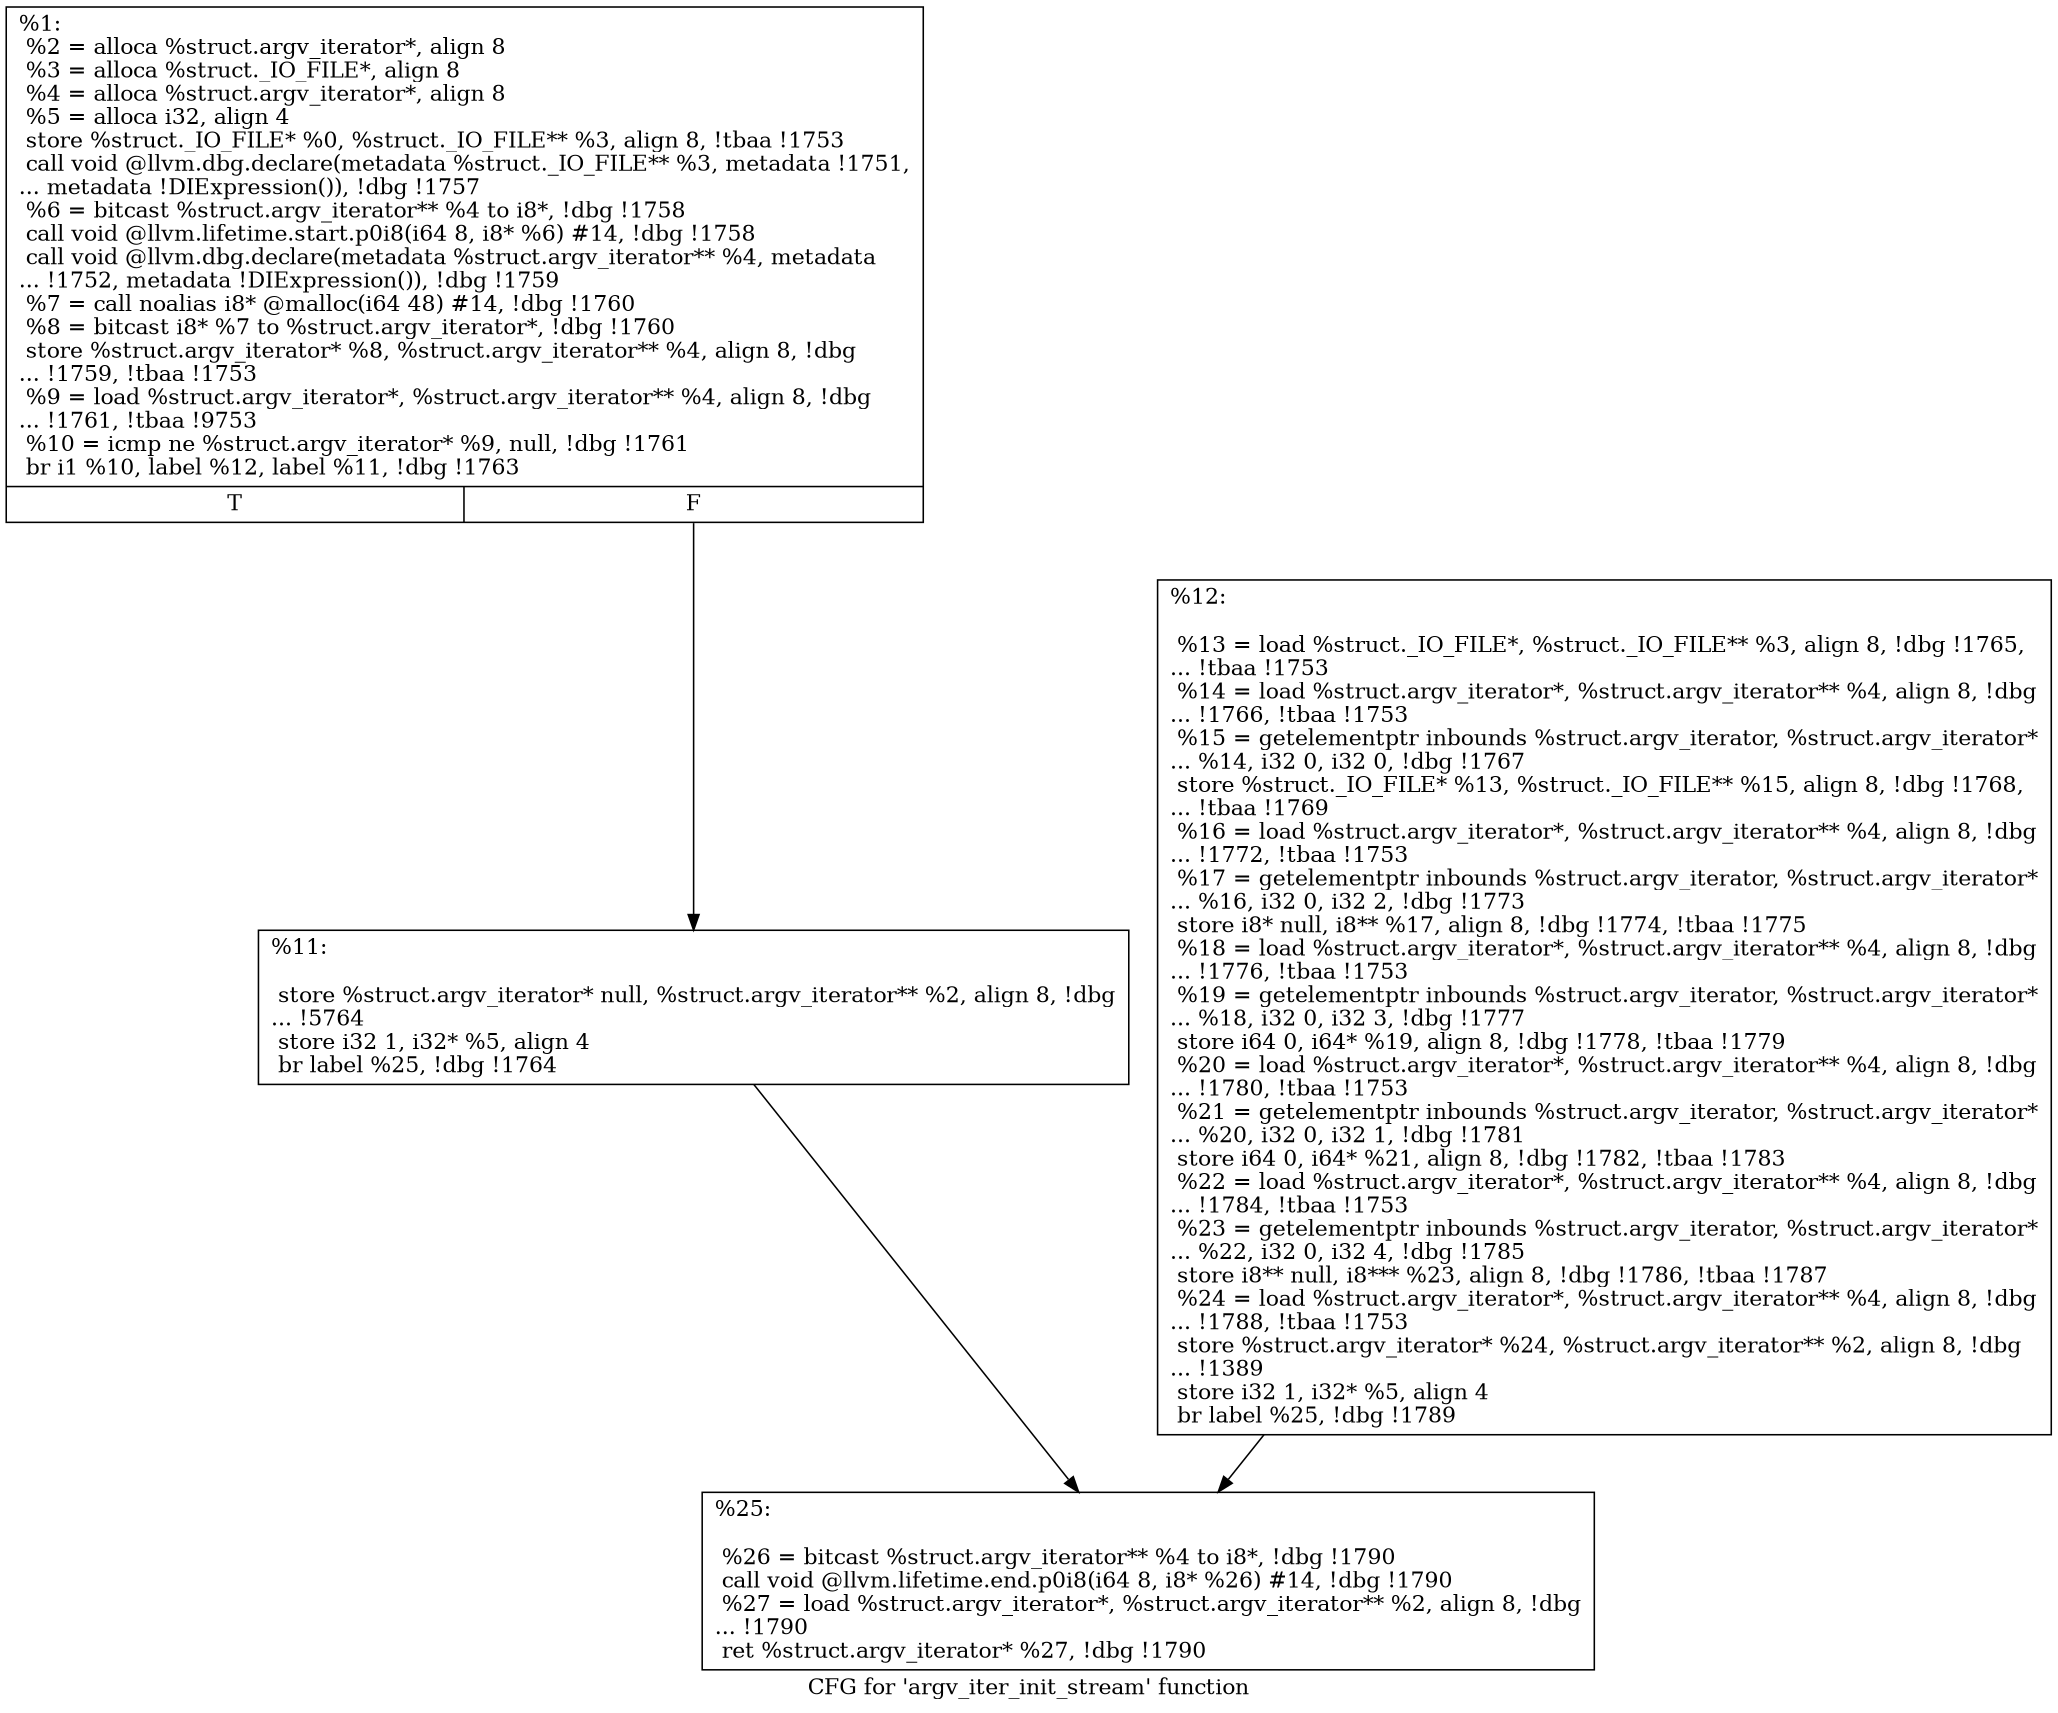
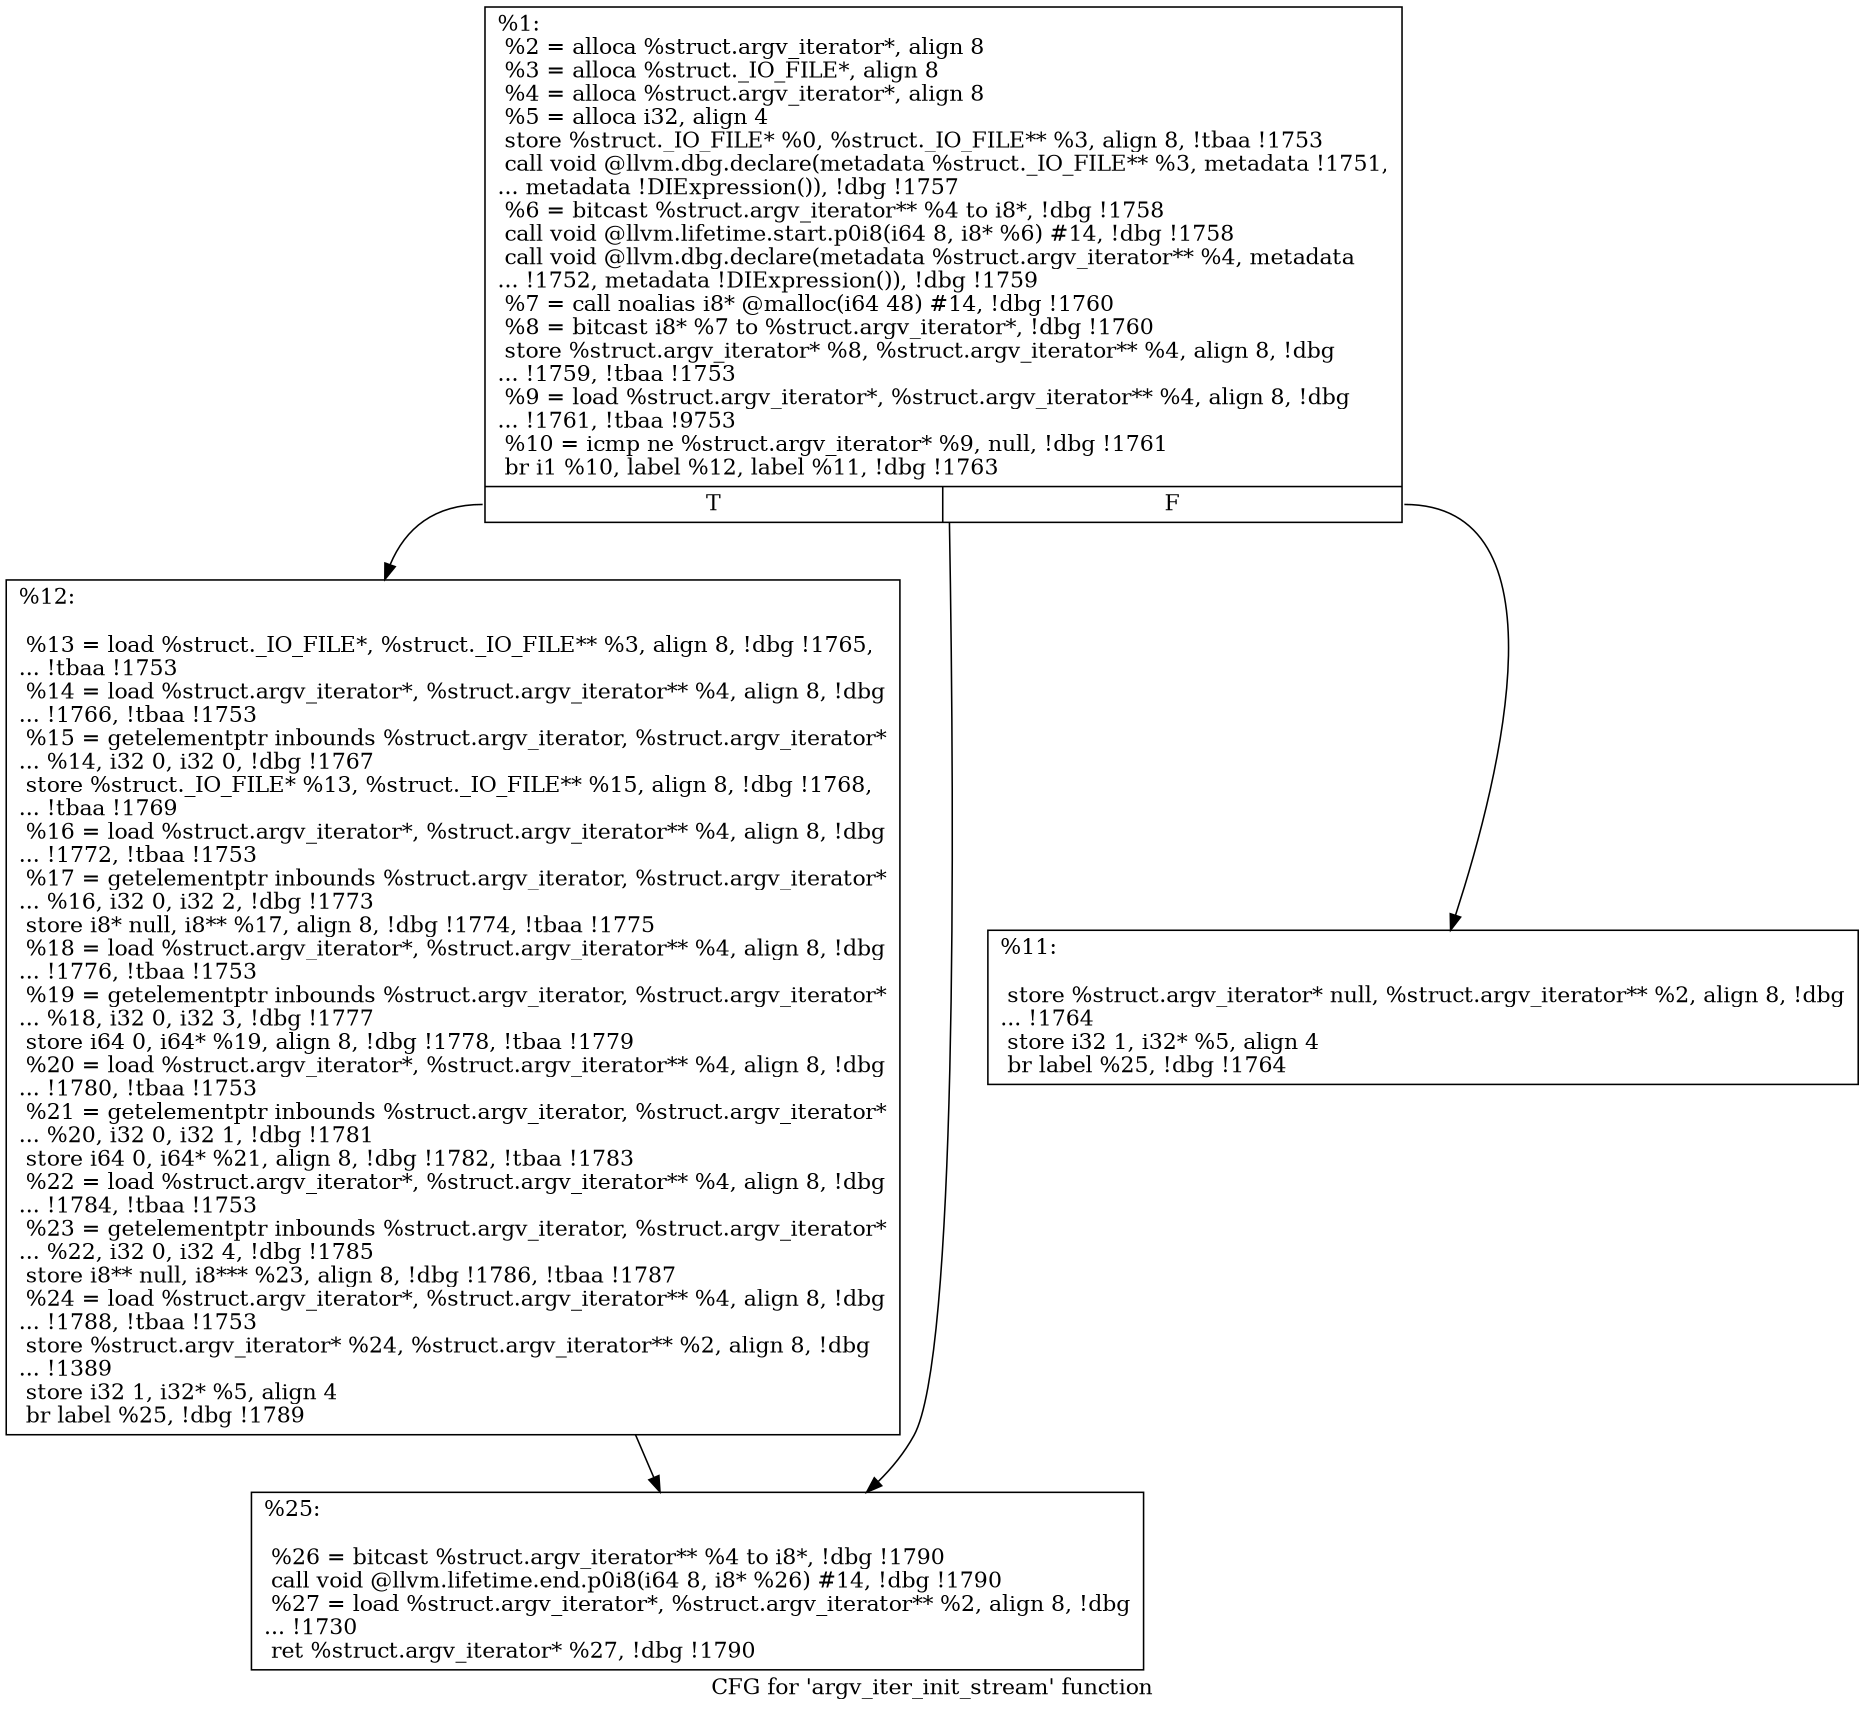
edge "%1:" -> "%12:": added
node "%11:": text "... !5764" -> "... !1764"
edge "%11:" -> "%25:": now "%1:" -> "%25:"
node "%25:": text "... !1790" -> "... !1730"
